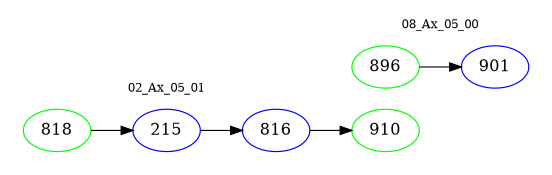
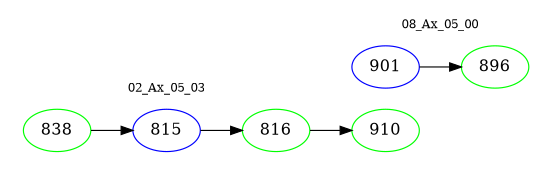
edge "896" -> "901": reversed
cluster "02_Ax_05_01": label "02_Ax_05_01" -> "02_Ax_05_03"
node "818": label "818" -> "838"
node "215": label "215" -> "815"
node "816": color blue -> green
